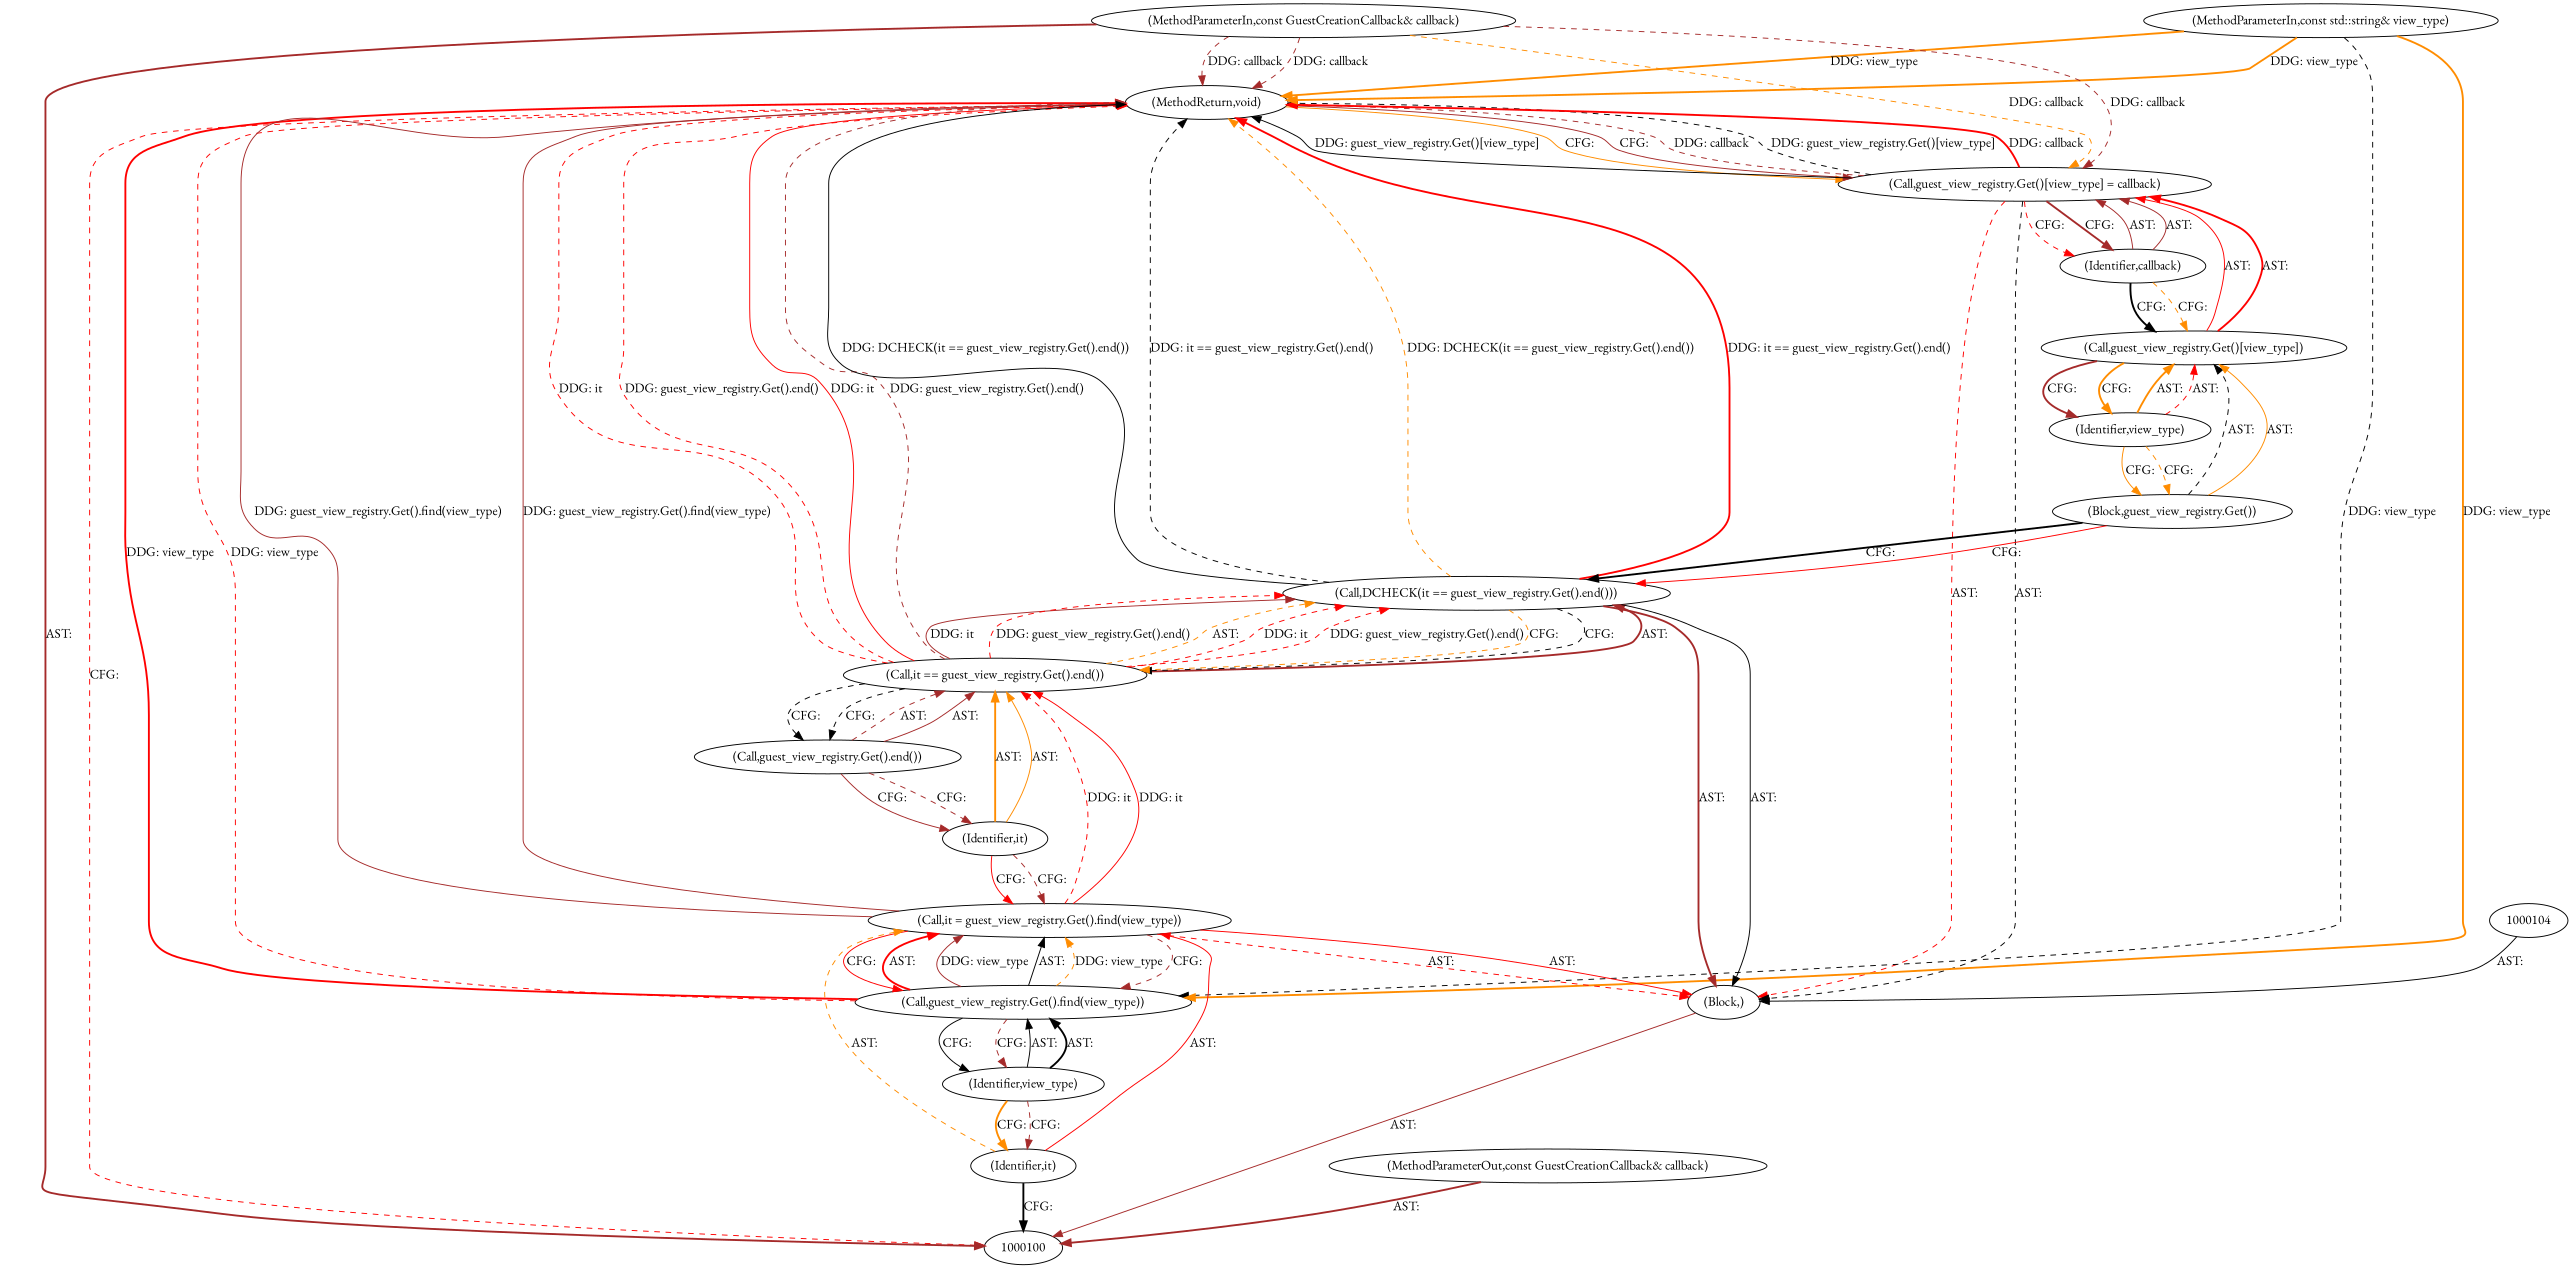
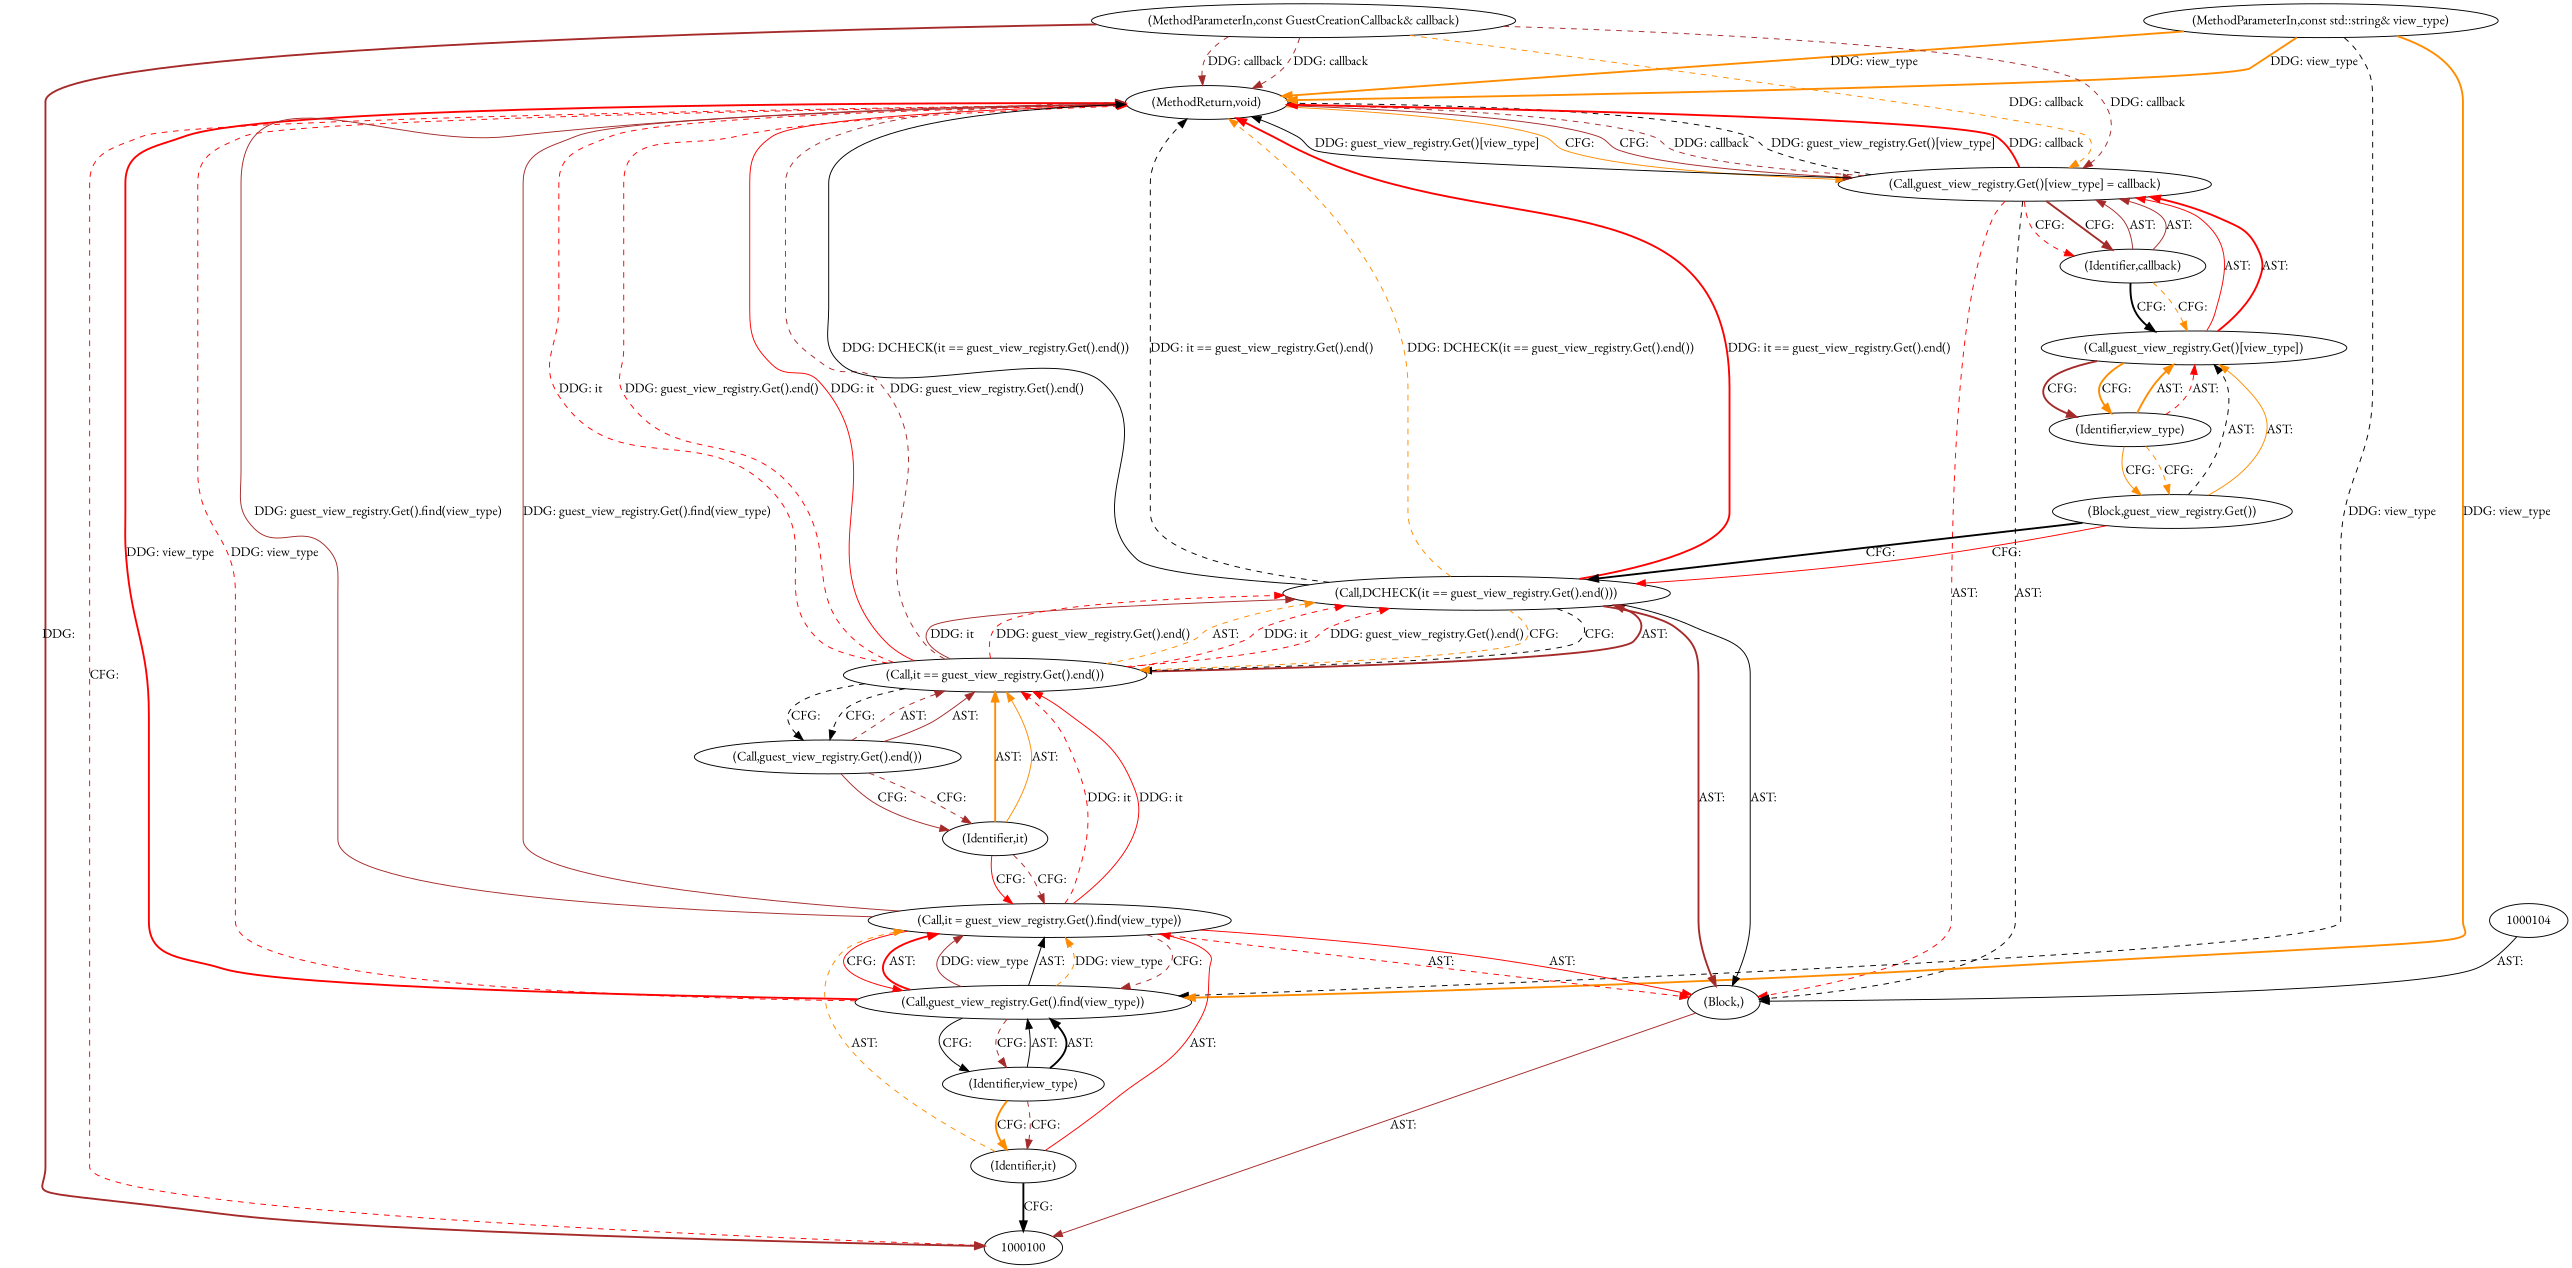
edge "(MethodParameterIn,const GuestCreationCallback& callback)" -> "1000100": label "AST: " -> "DDG: "
node "(MethodParameterOut,const GuestCreationCallback& callback)": removed
